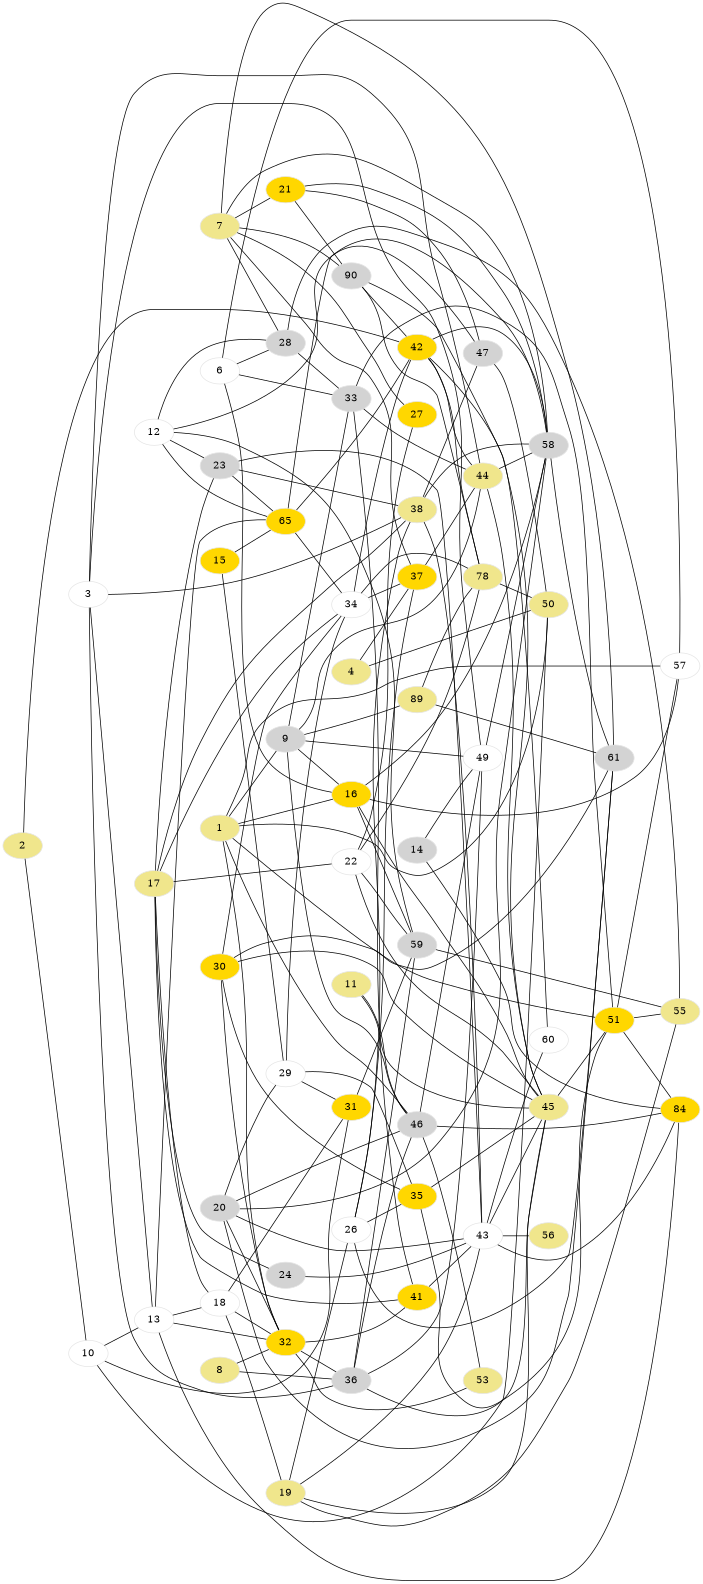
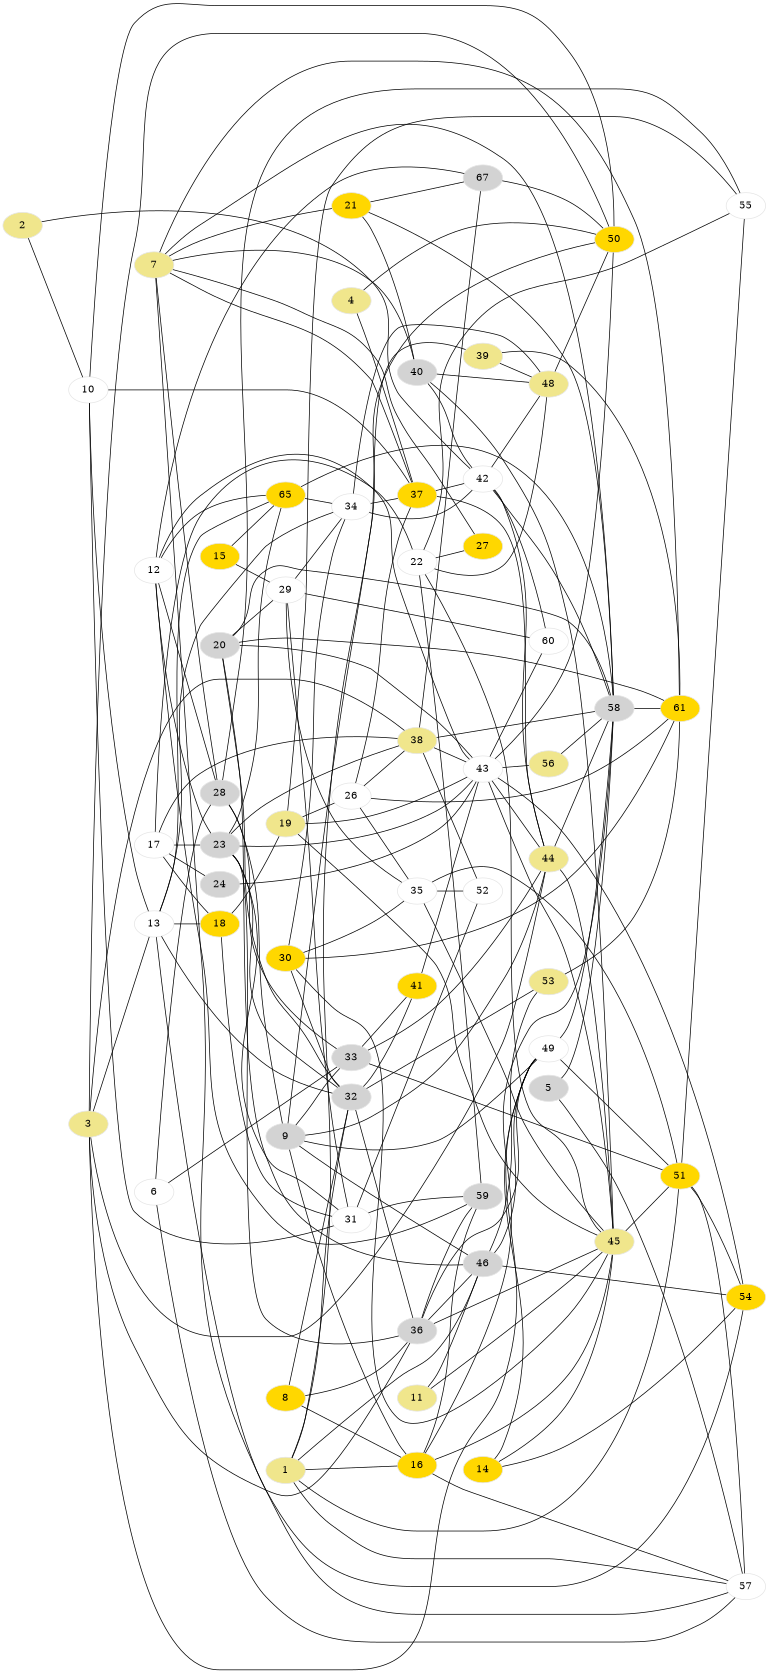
node "90": label "90" -> "40"
edge "50" -- "3": added
node "42": fillcolor gold -> white
node "47": label "47" -> "67"
edge "10" -- "37": added
edge "42" -- "65": now "42" -- "37"
edge "12" -- "43": added
edge "50" -- "43": added
node "78": label "78" -> "48"
node "3": fillcolor white -> khaki
node "50": fillcolor khaki -> gold
edge "6" -- "16": now "8" -- "16"
edge "29" -- "60": added
node "89": label "89" -> "39"
edge "34" -- "17": now "34" -- "13"
edge "58" -- "56": added
node "61": fillcolor lightgrey -> gold
edge "9" -- "1": now "9" -- "28"
edge "43" -- "44": added
node "14": fillcolor lightgrey -> gold
edge "61" -- "53": added
node "17": fillcolor khaki -> white
node "52": added
edge "59" -- "55": now "22" -- "55"
node "55": fillcolor khaki -> white
edge "23" -- "31": added
node "5": added
node "31": fillcolor gold -> white
node "84": label "84" -> "54"
edge "49" -- "51": added
edge "7" -- "57": added
edge "23" -- "36": added
node "35": fillcolor gold -> white
edge "17" -- "41": removed
node "18": fillcolor white -> gold
edge "18" -- "32": now "23" -- "32"
node "32": fillcolor gold -> lightgrey
node "8": fillcolor khaki -> gold
edge "45" -- "14": added
